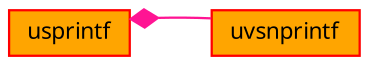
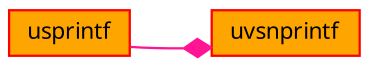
edge "uvsnprintf" -> "usprintf": reversed
